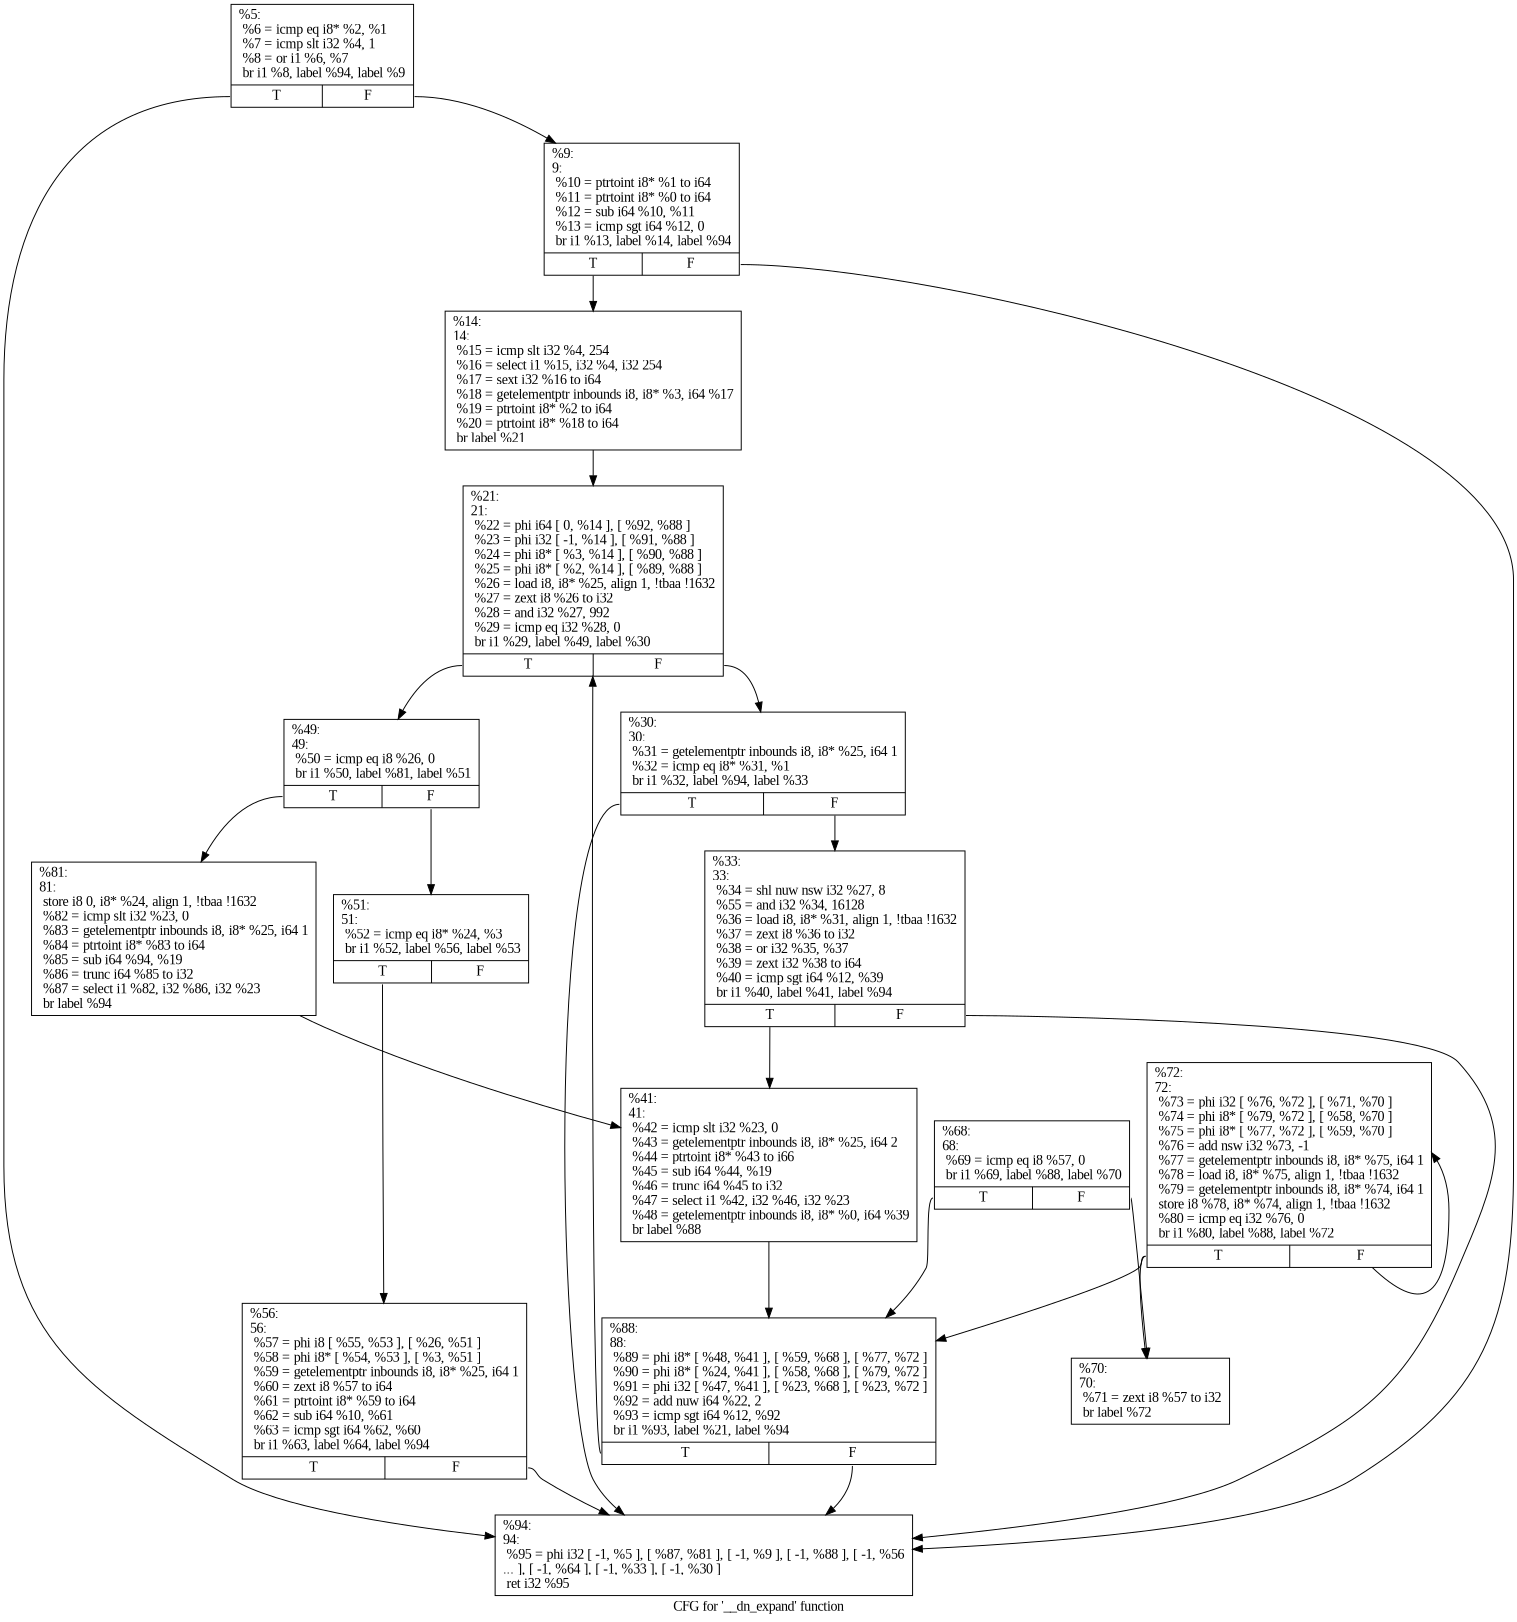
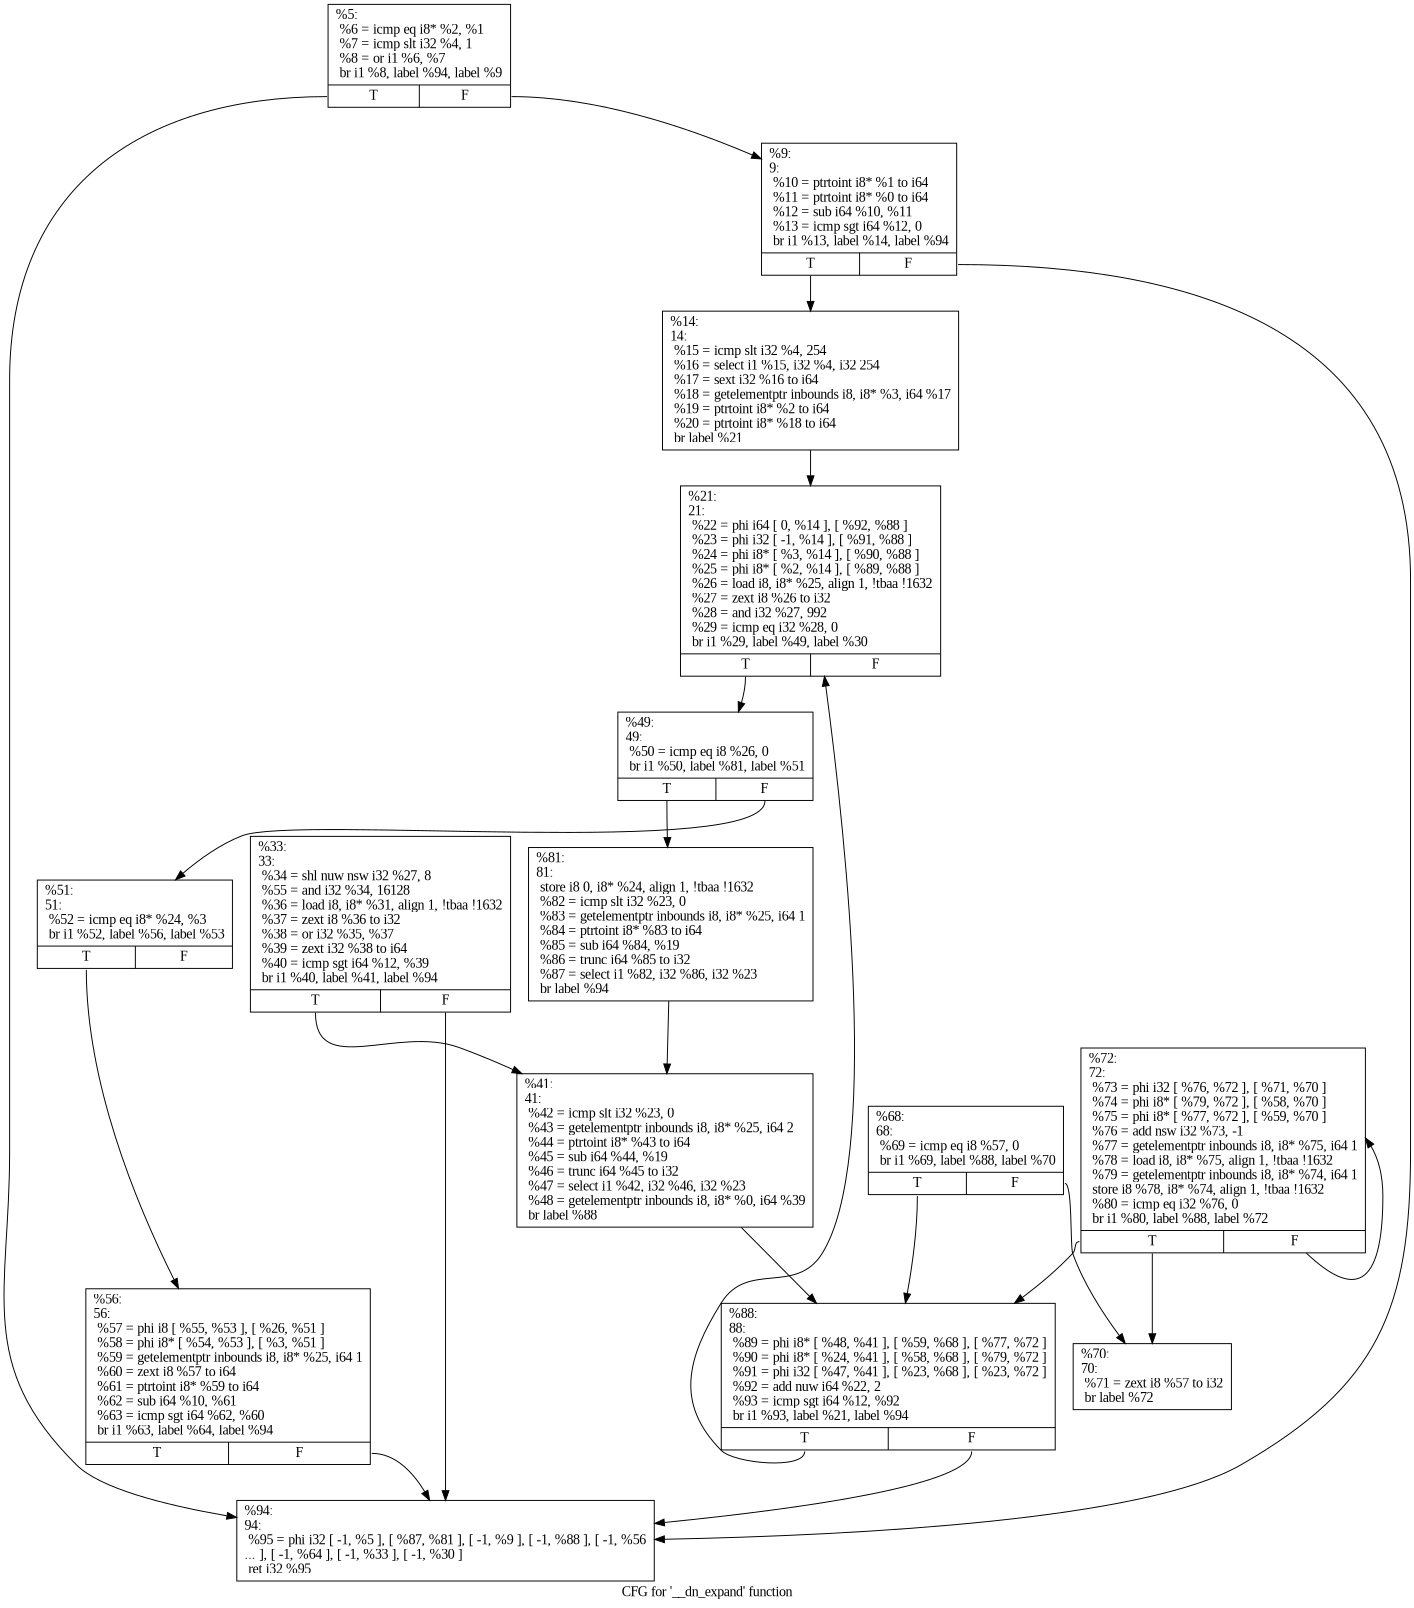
node "%30:": removed
node "%81:": text "%85 = sub i64 %94, %19" -> "%85 = sub i64 %84, %19"
node "%41:": text "%44 = ptrtoint i8* %43 to i66" -> "%44 = ptrtoint i8* %43 to i64"
